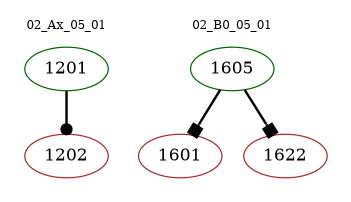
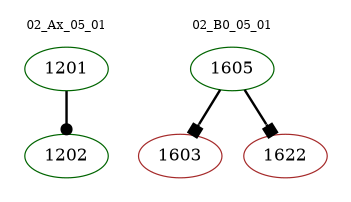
node "1202": color brown -> darkgreen
node "1601": label "1601" -> "1603"
